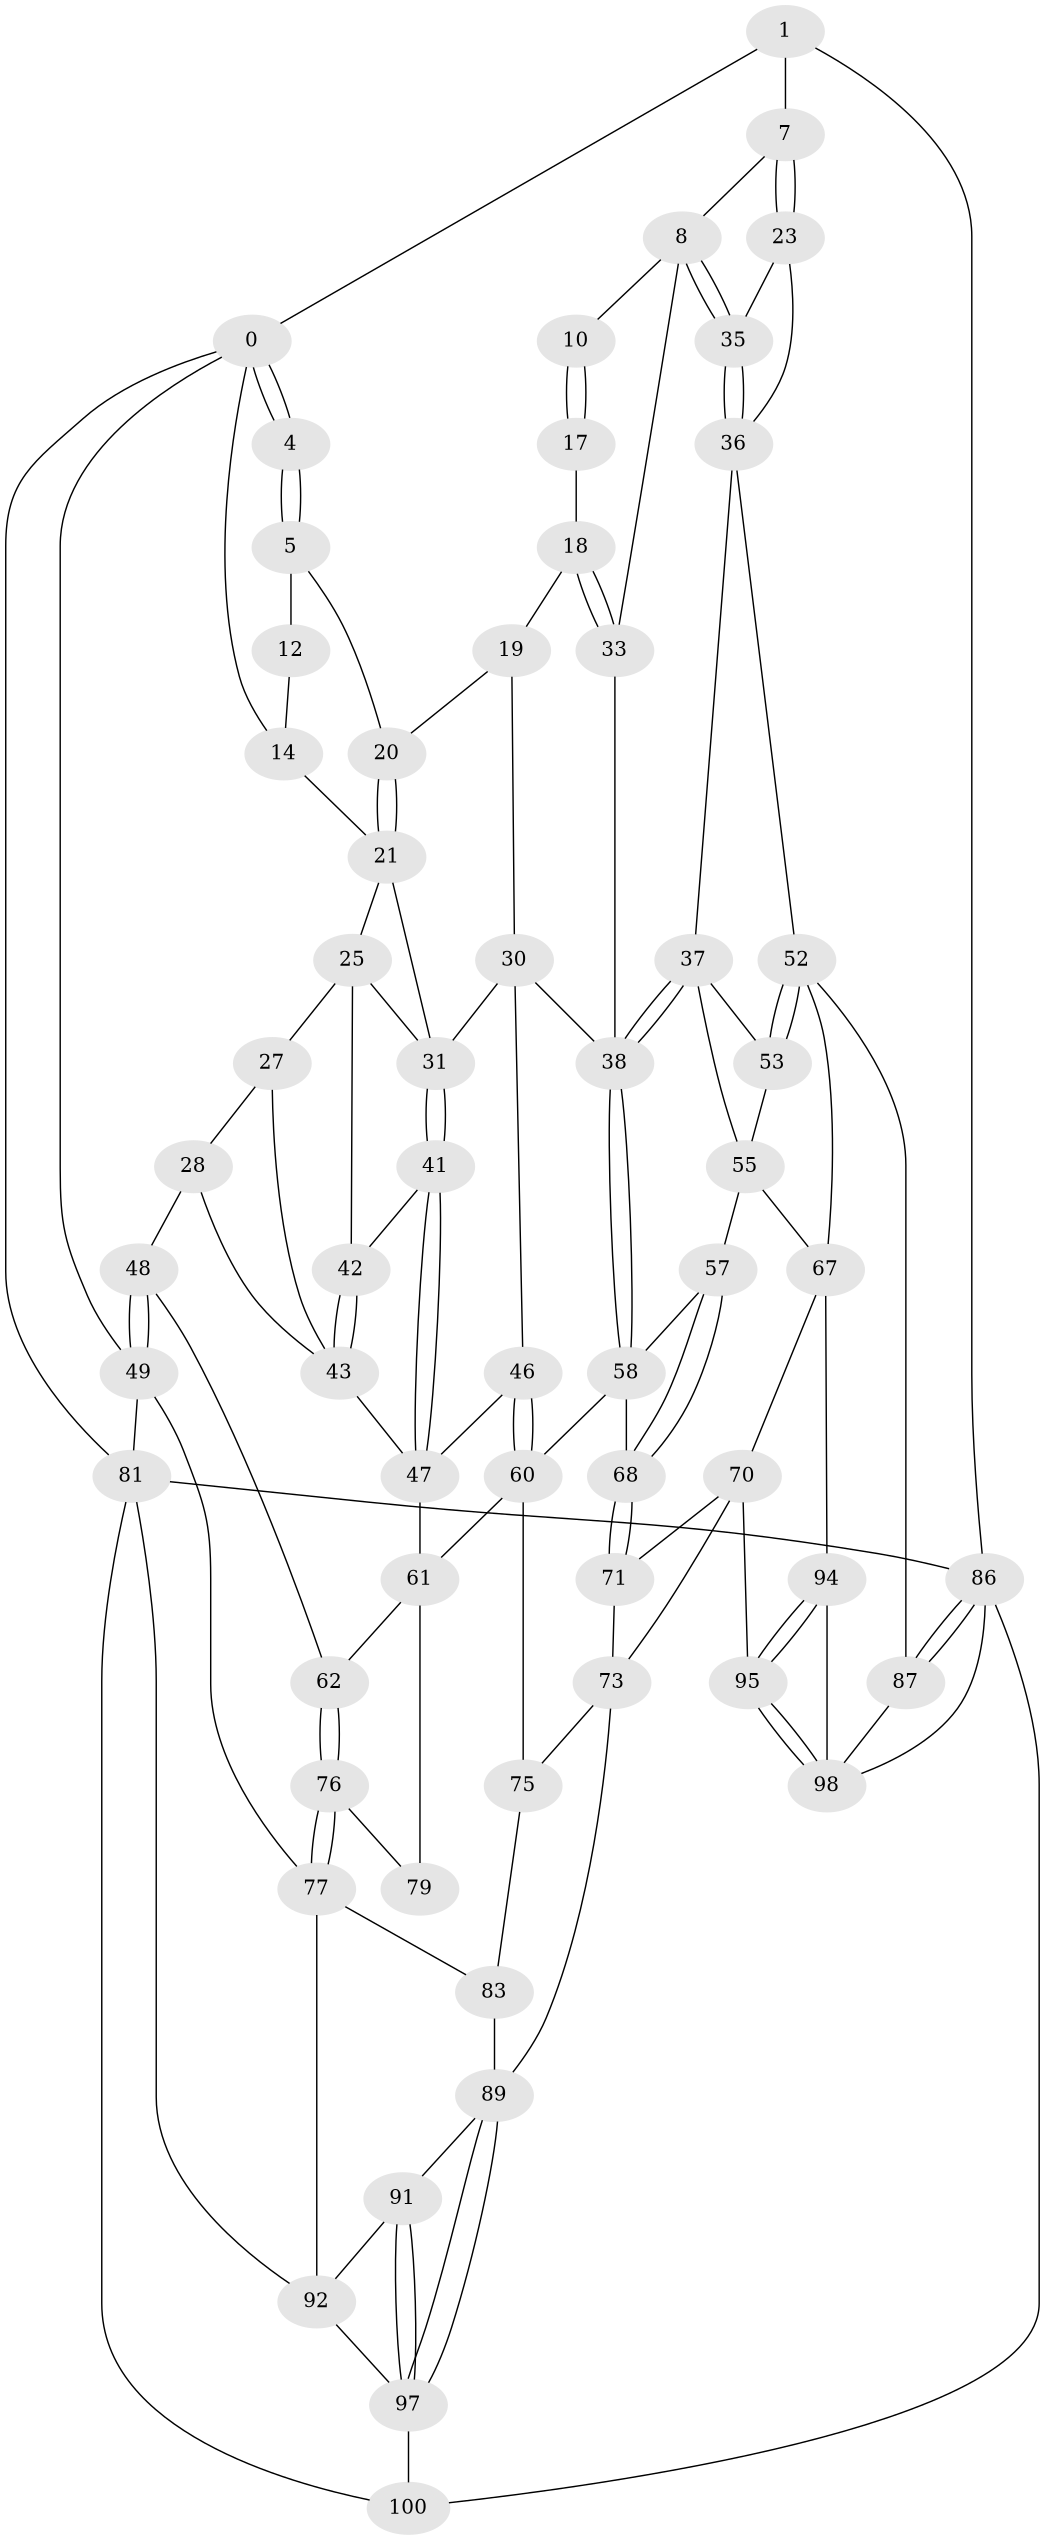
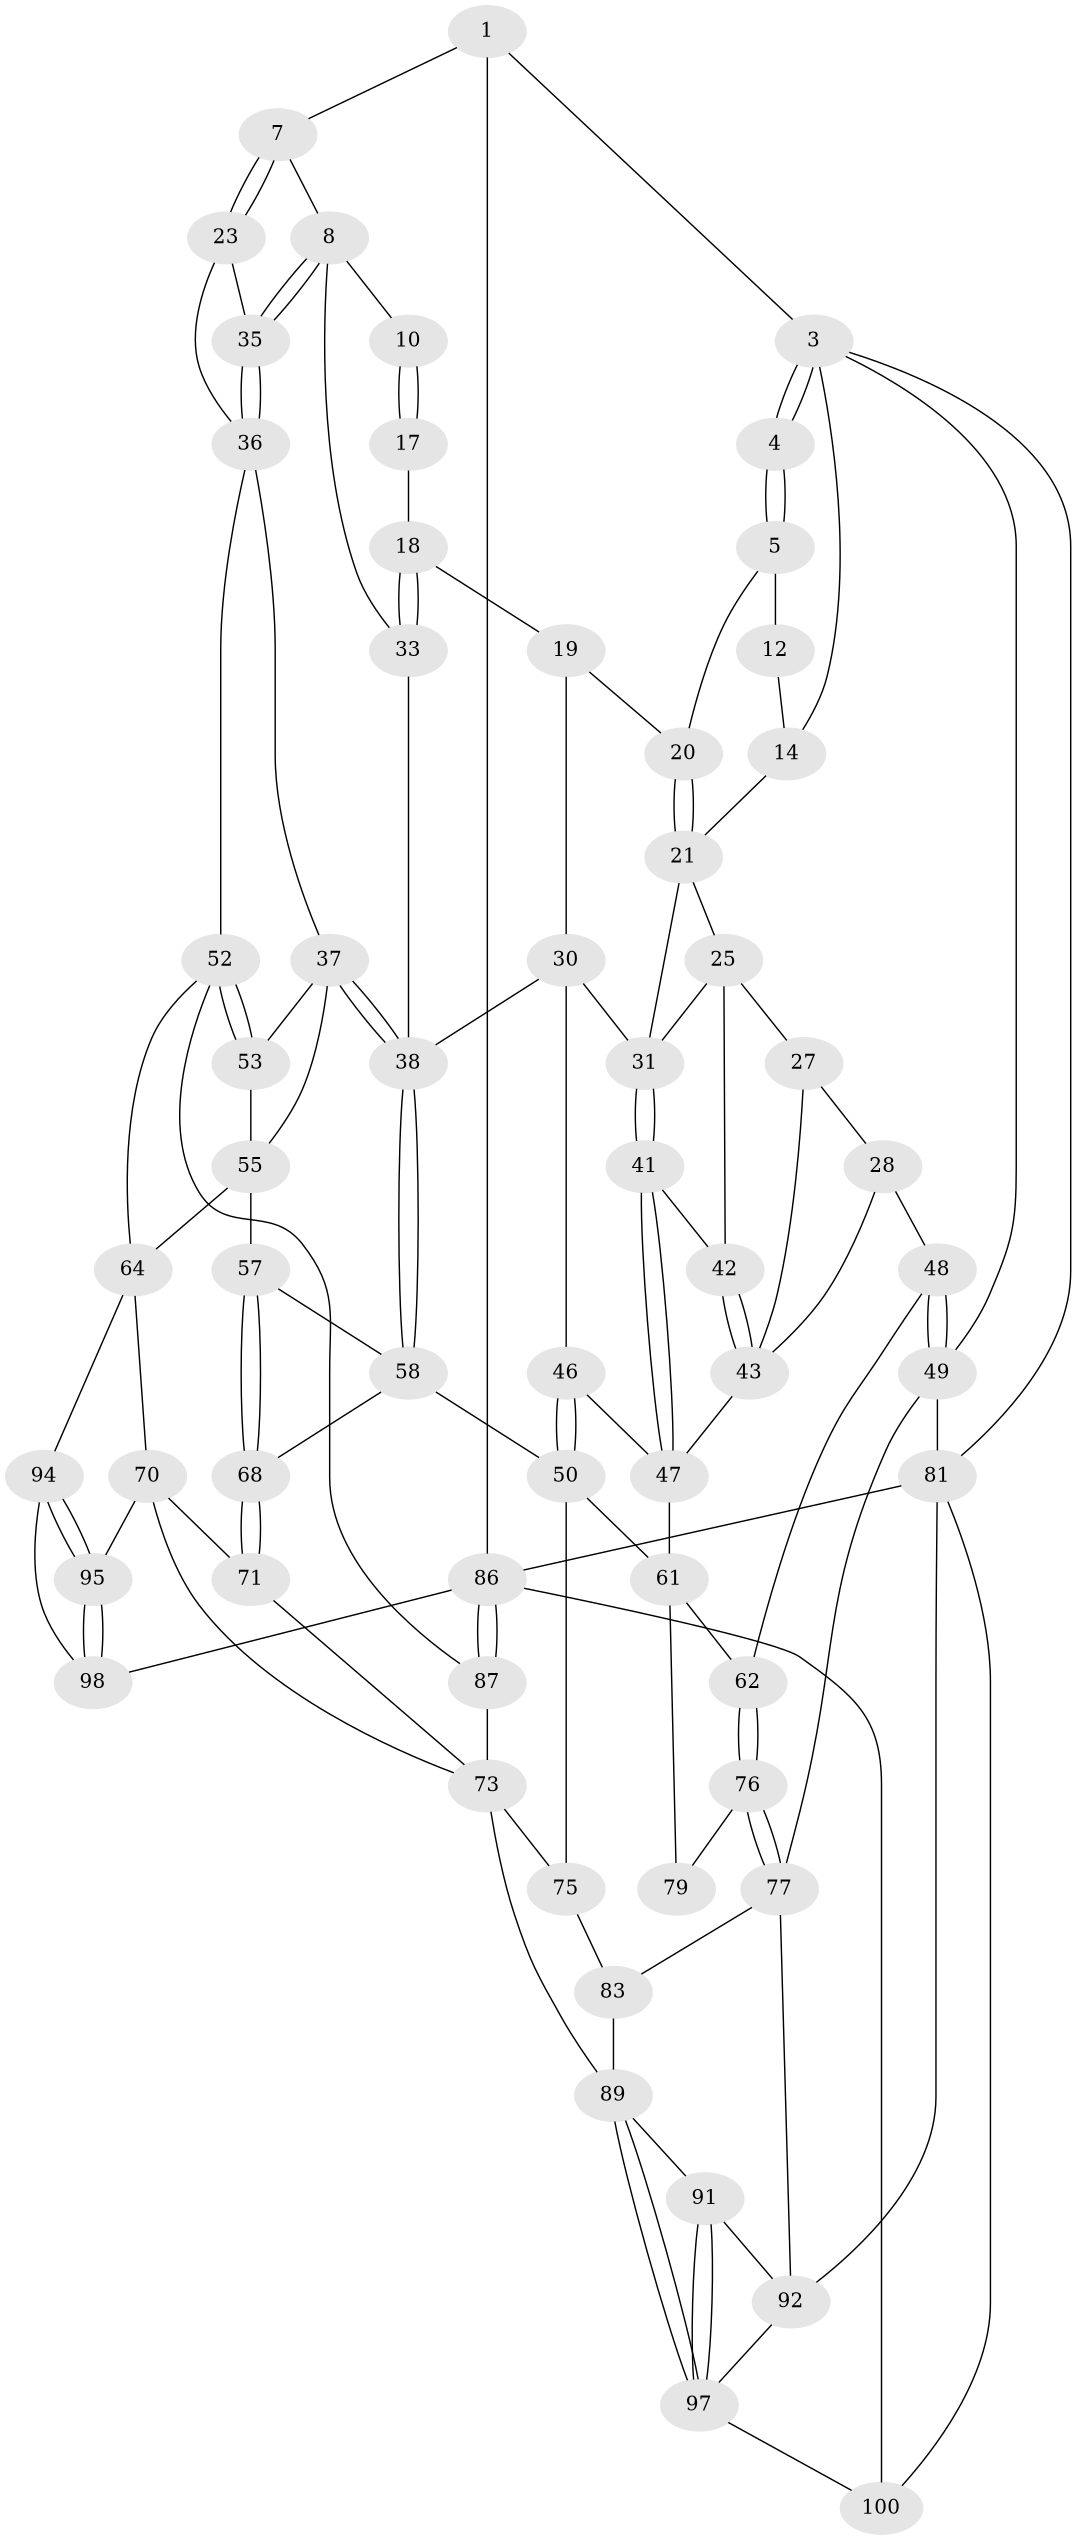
node "0": label "0" -> "3"
node "67": label "67" -> "64"
node "60": label "60" -> "50"
edge "87" -- "98": now "87" -- "73"
